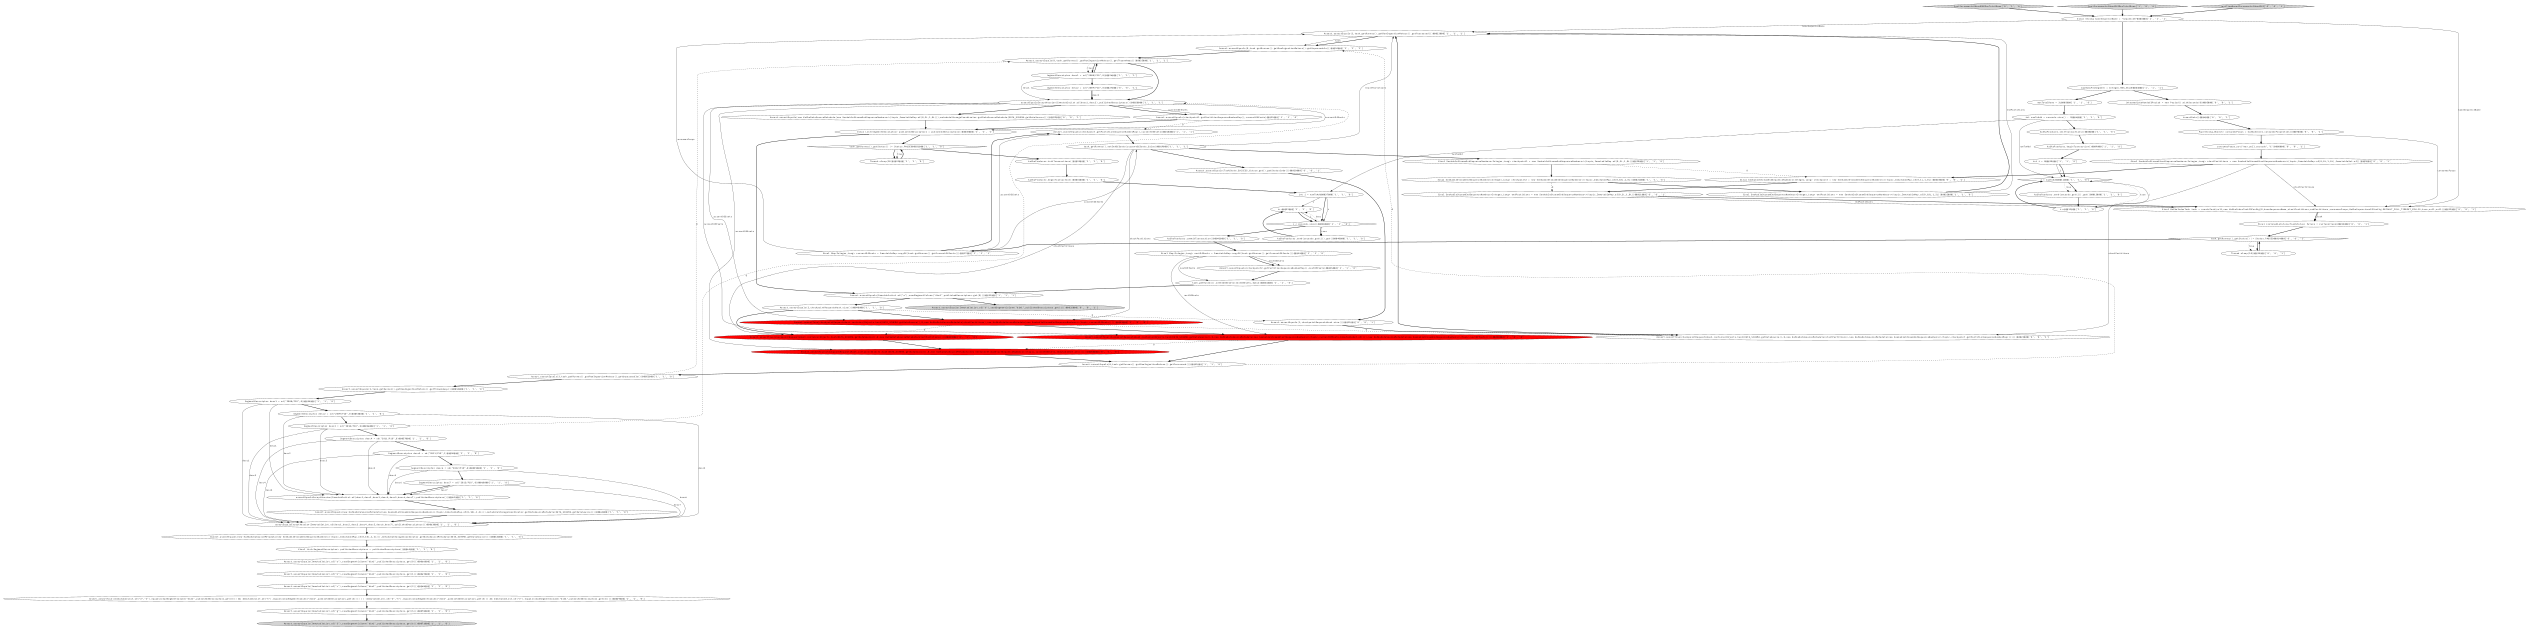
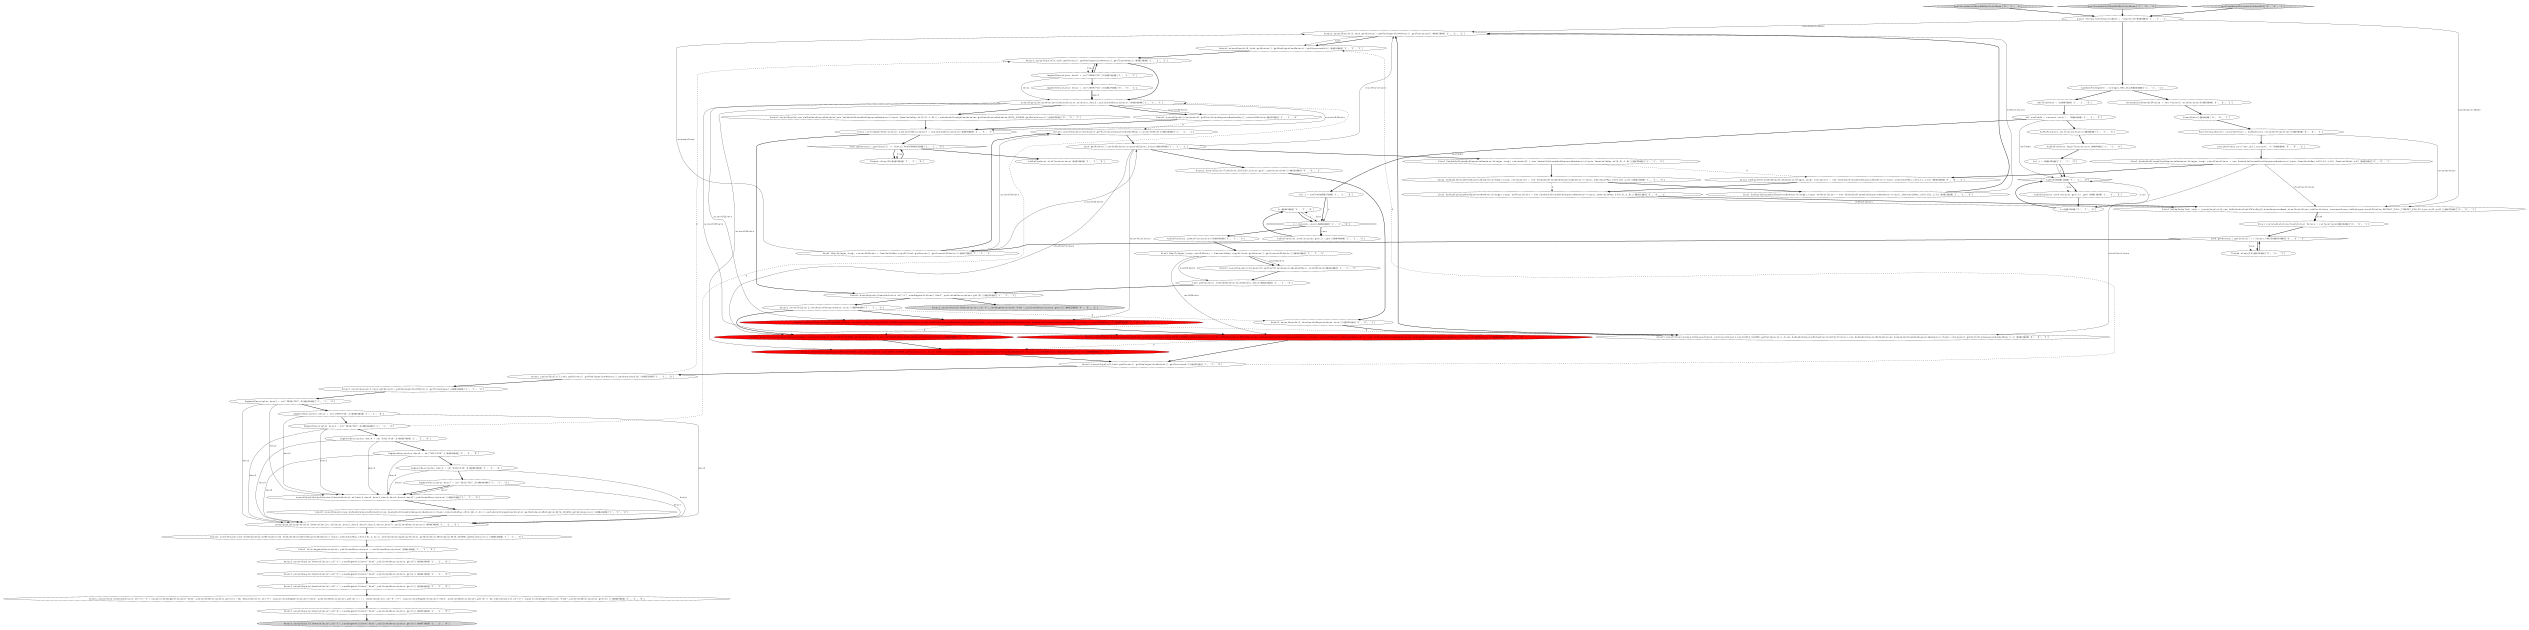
edge "int numToAdd = records.size() - 2@@@6@@@['1', '1', '0']" -> "int i = numToAdd@@@37@@@['1', '1', '0']": style solid -> bold
node "kafkaProducer.beginTransaction()@@@36@@@['1', '1', '0']": removed
edge "int i = numToAdd@@@37@@@['1', '1', '0']" -> "i++@@@39@@@['1', '1', '0']": removed, label "i"
